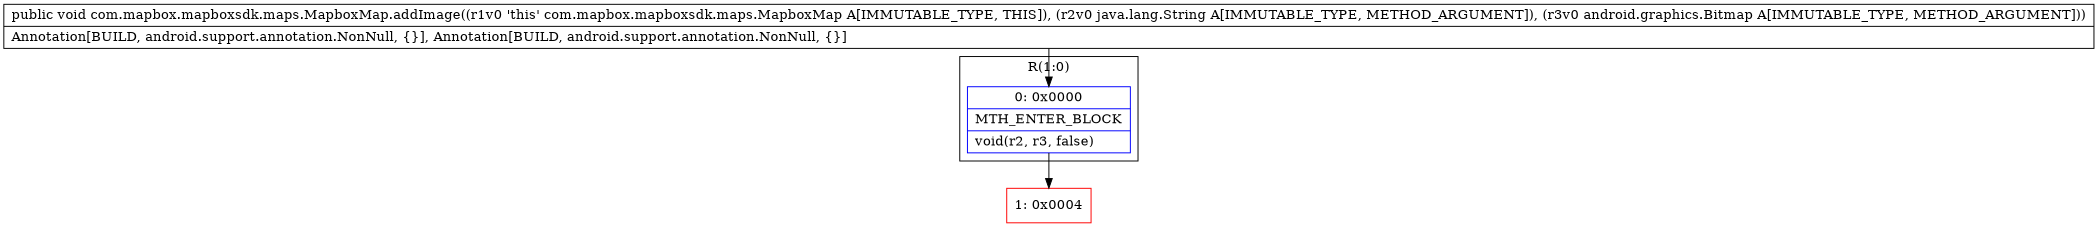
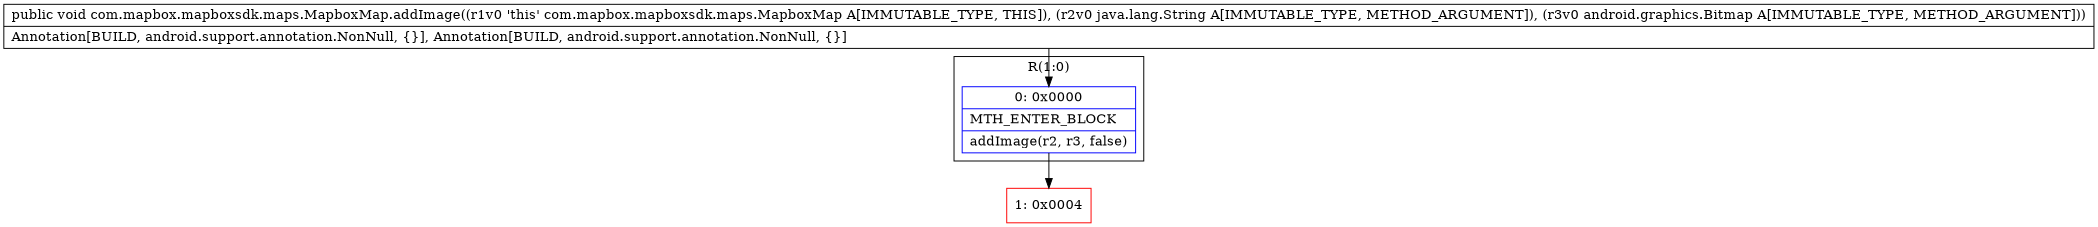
node "0: 0x0000": text "void(r2, r3, false)" -> "addImage(r2, r3, false)"
